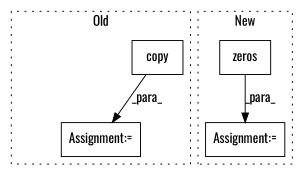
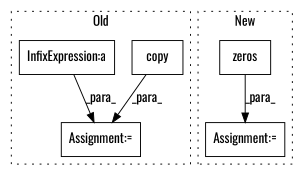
node "InfixExpression:a": added
